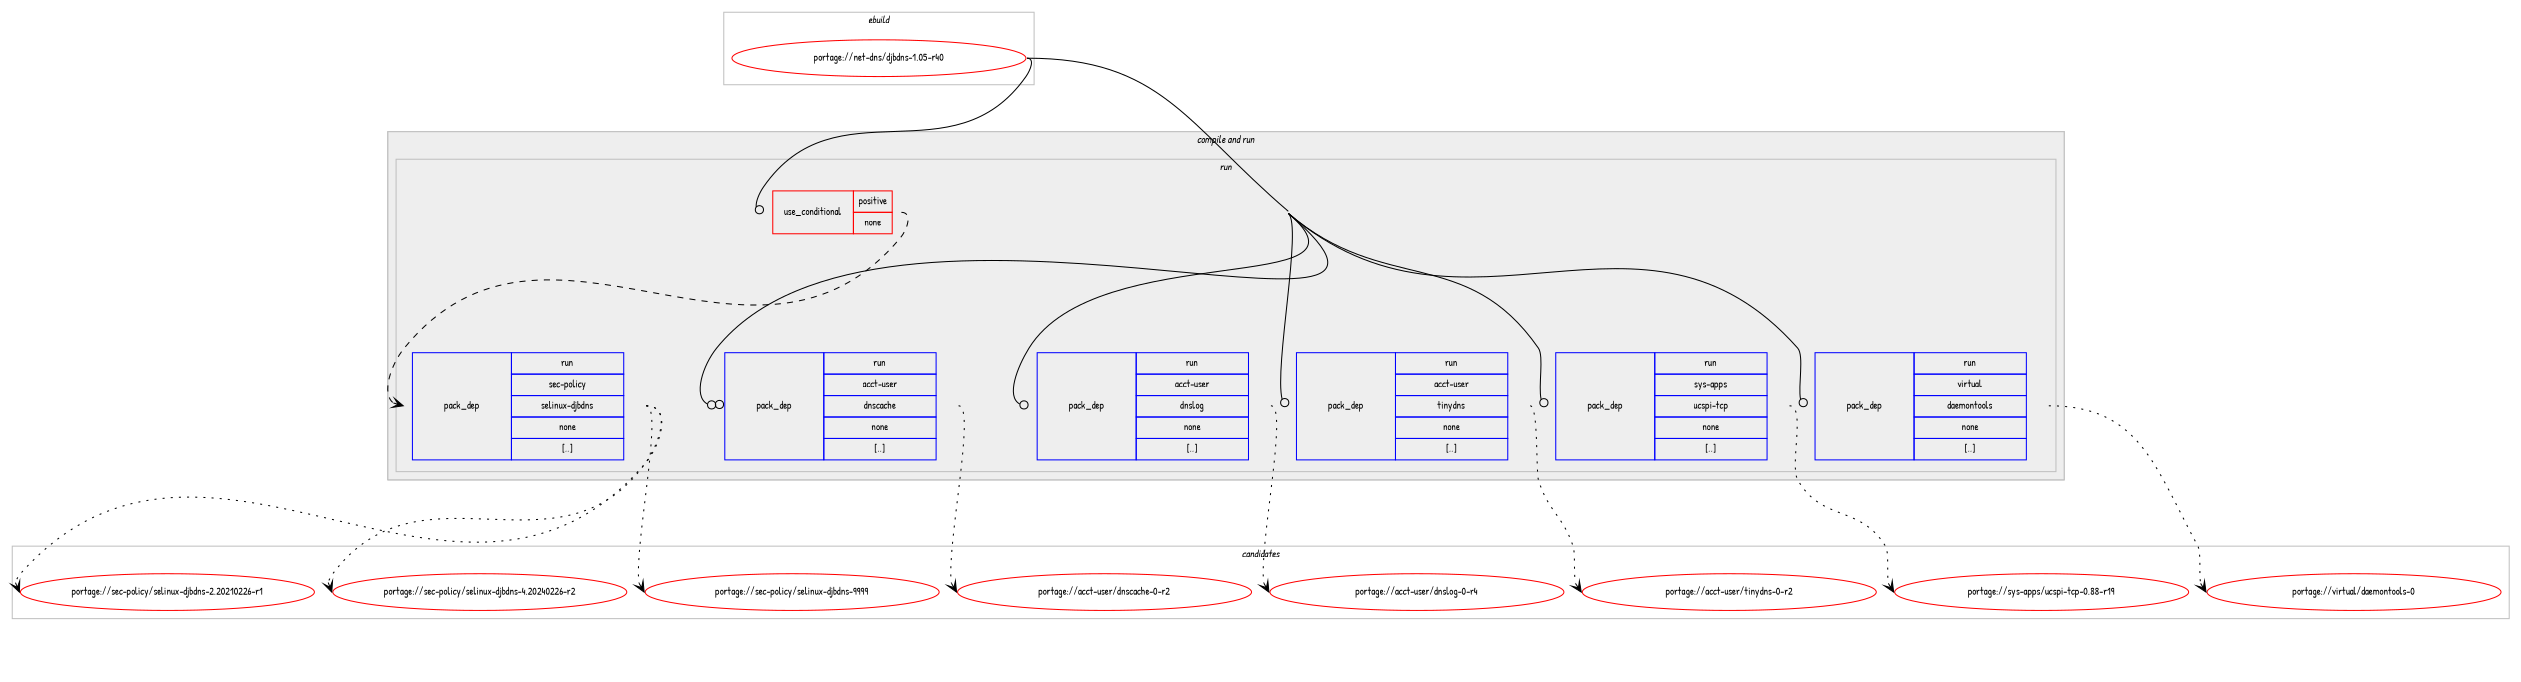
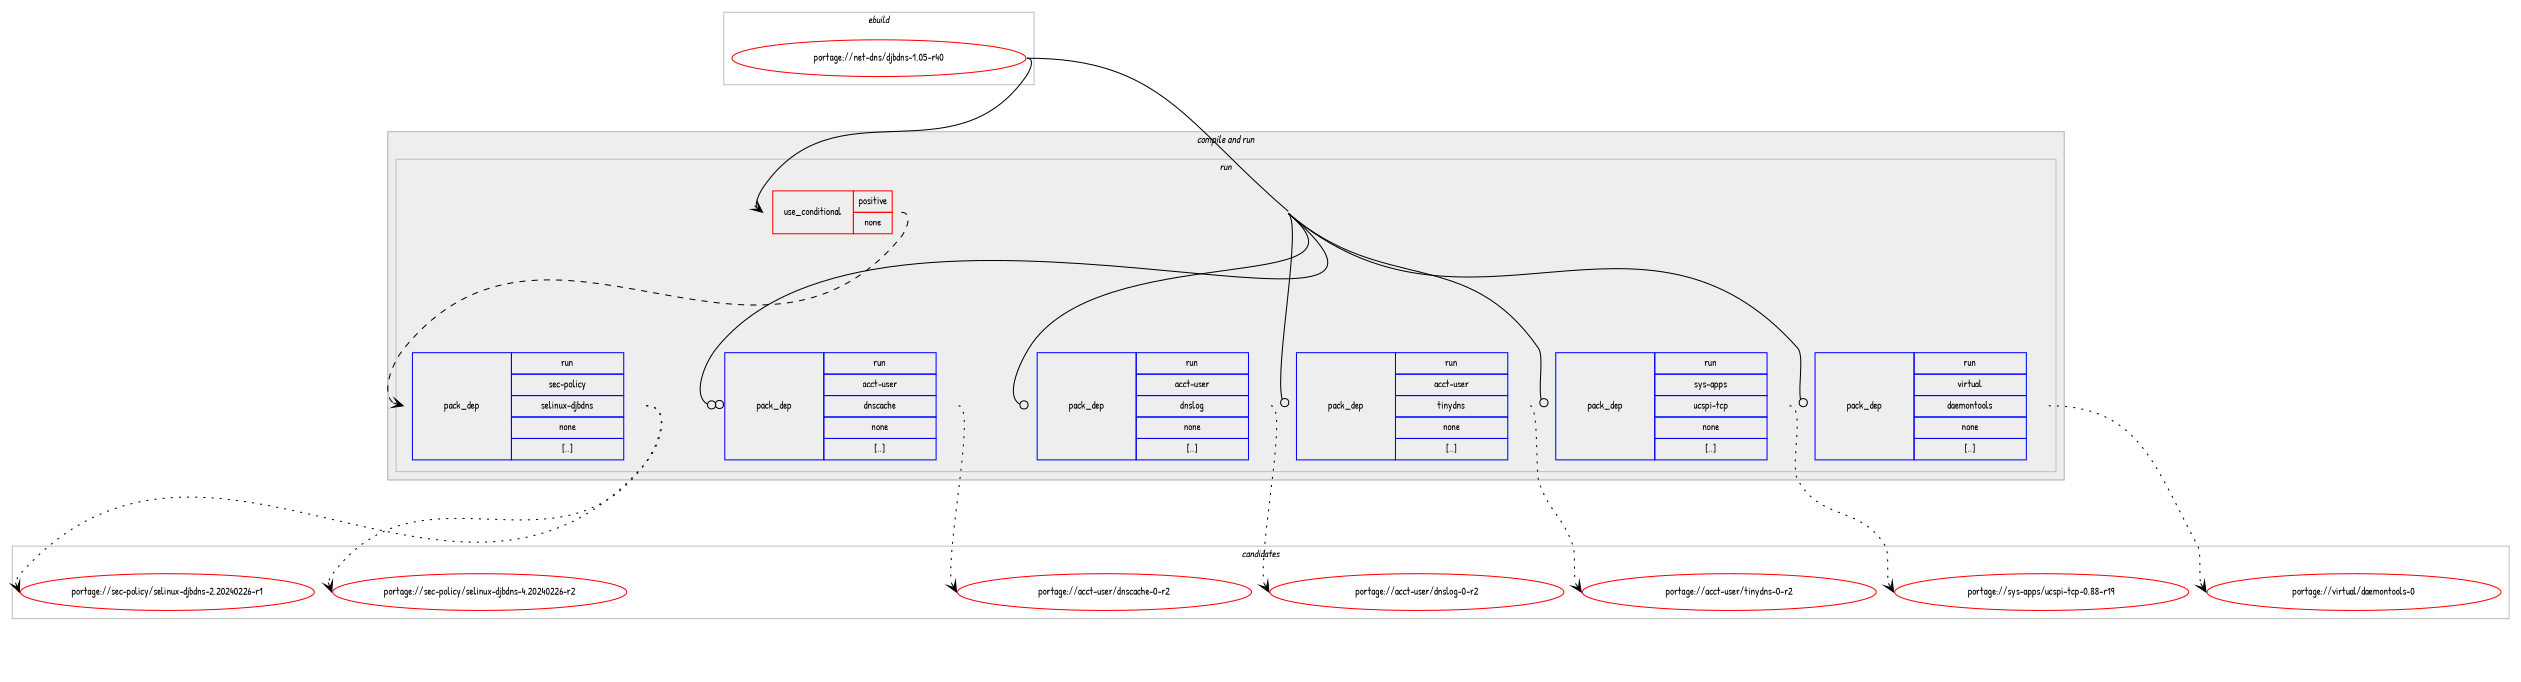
edge "portage://net-dns/djbdns-1.05-r40" -> "use_conditional": arrowhead odot -> vee
node "portage://sec-policy/selinux-djbdns-2.20210226-r1": label "portage://sec-policy/selinux-djbdns-2.20210226-r1" -> "portage://sec-policy/selinux-djbdns-2.20240226-r1"
node "portage://sec-policy/selinux-djbdns-9999": removed
node "portage://acct-user/dnslog-0-r4": label "portage://acct-user/dnslog-0-r4" -> "portage://acct-user/dnslog-0-r2"
